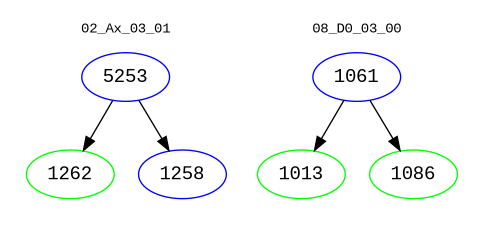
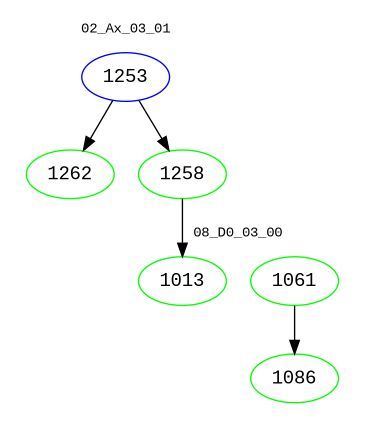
node "5253": label "5253" -> "1253"
node "1061": color blue -> green
edge "1061" -> "1013": now "1258" -> "1013"
node "1258": color blue -> green
